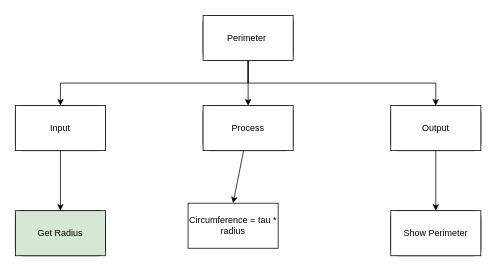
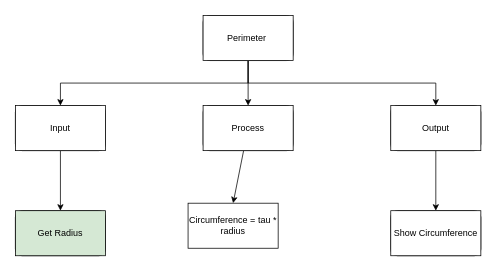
node "Show Perimeter": label "Show Perimeter" -> "Show Circumference"
